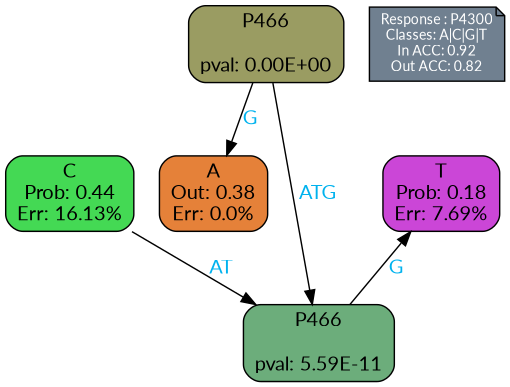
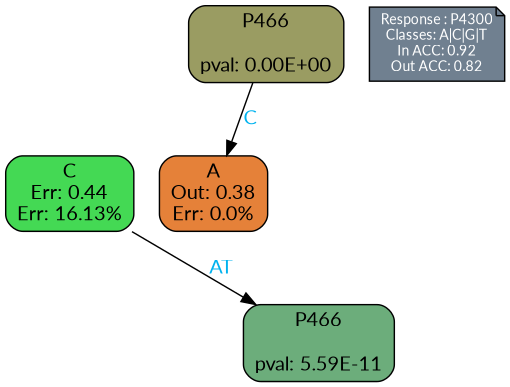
edge "P466 pval: 0.00E+00" -> "A Out: 0.38 Err: 0.0%": label "G" -> "C"
edge "P466 pval: 0.00E+00" -> "P466 pval: 5.59E-11": removed, label "ATG"
node "C Prob: 0.44 Err: 16.13%": label "C Prob: 0.44 Err: 16.13%" -> "C Err: 0.44 Err: 16.13%"
node "T Prob: 0.18 Err: 7.69%": removed
